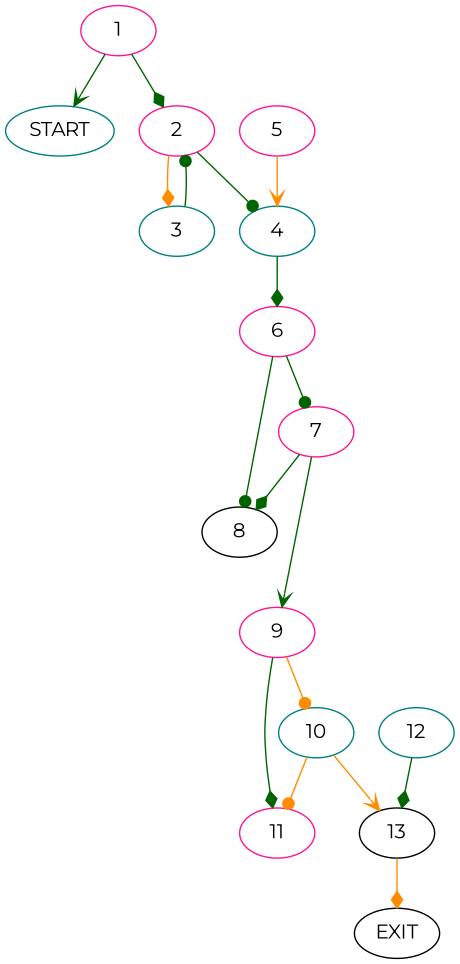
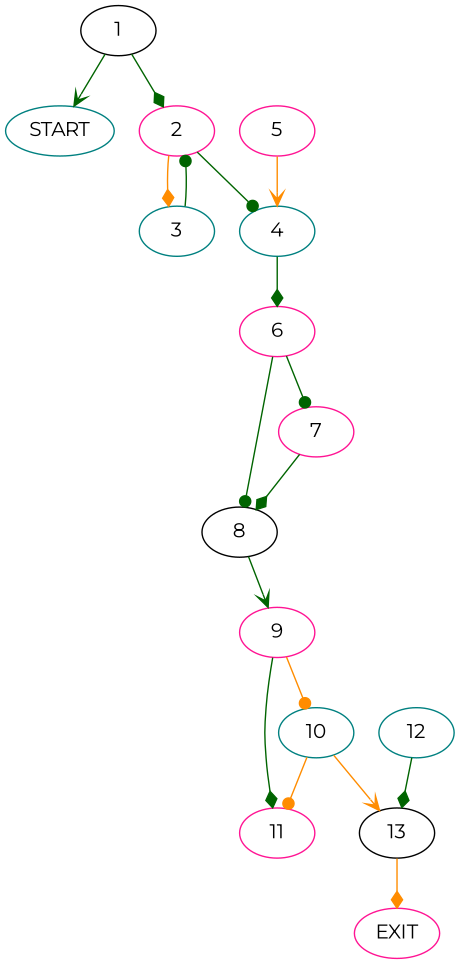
node "1": color deeppink -> black
edge "7" -> "9": now "8" -> "9"
node "EXIT": color black -> deeppink
